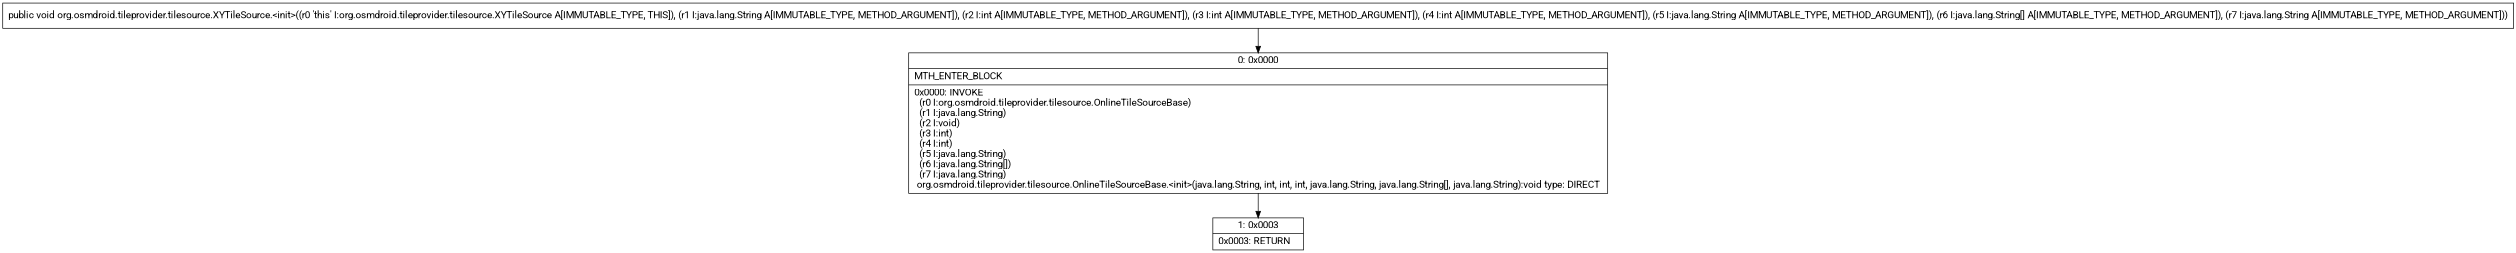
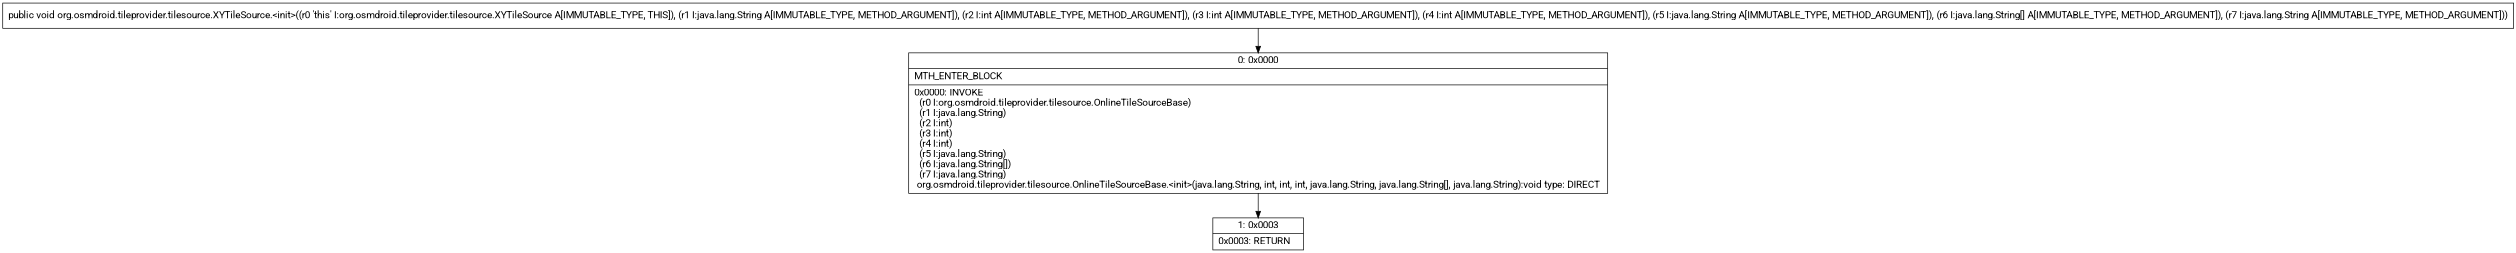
node "0: 0x0000": text "(r2 I:void)" -> "(r2 I:int)"
